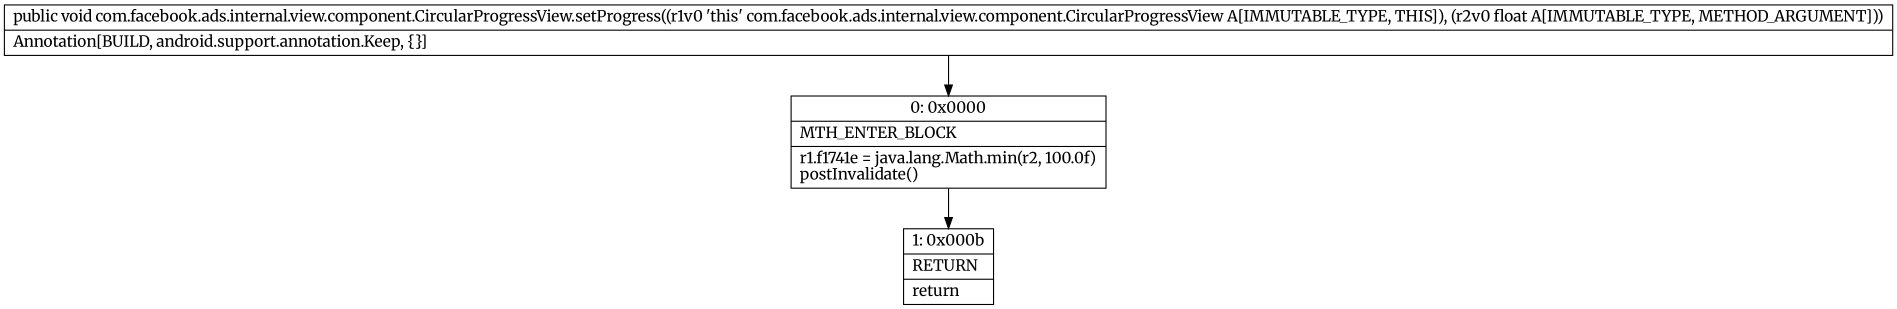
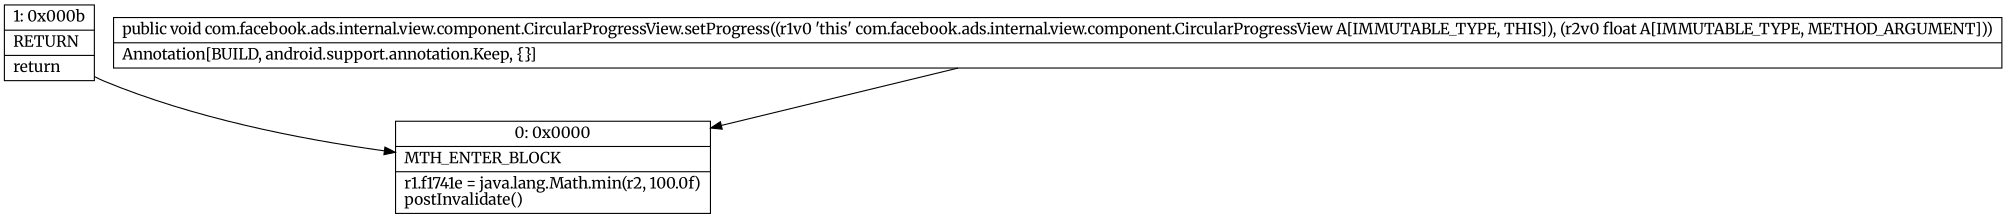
edge "0: 0x0000" -> "1: 0x000b": reversed
